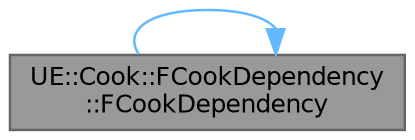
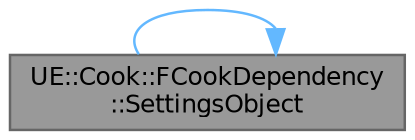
node "UE::Cook::FCookDependency ::FCookDependency": label "UE::Cook::FCookDependency ::FCookDependency" -> "UE::Cook::FCookDependency ::SettingsObject"
